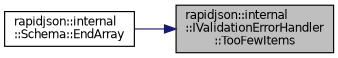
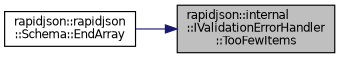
node "rapidjson::internal ::Schema::EndArray": label "rapidjson::internal ::Schema::EndArray" -> "rapidjson::rapidjson ::Schema::EndArray"
